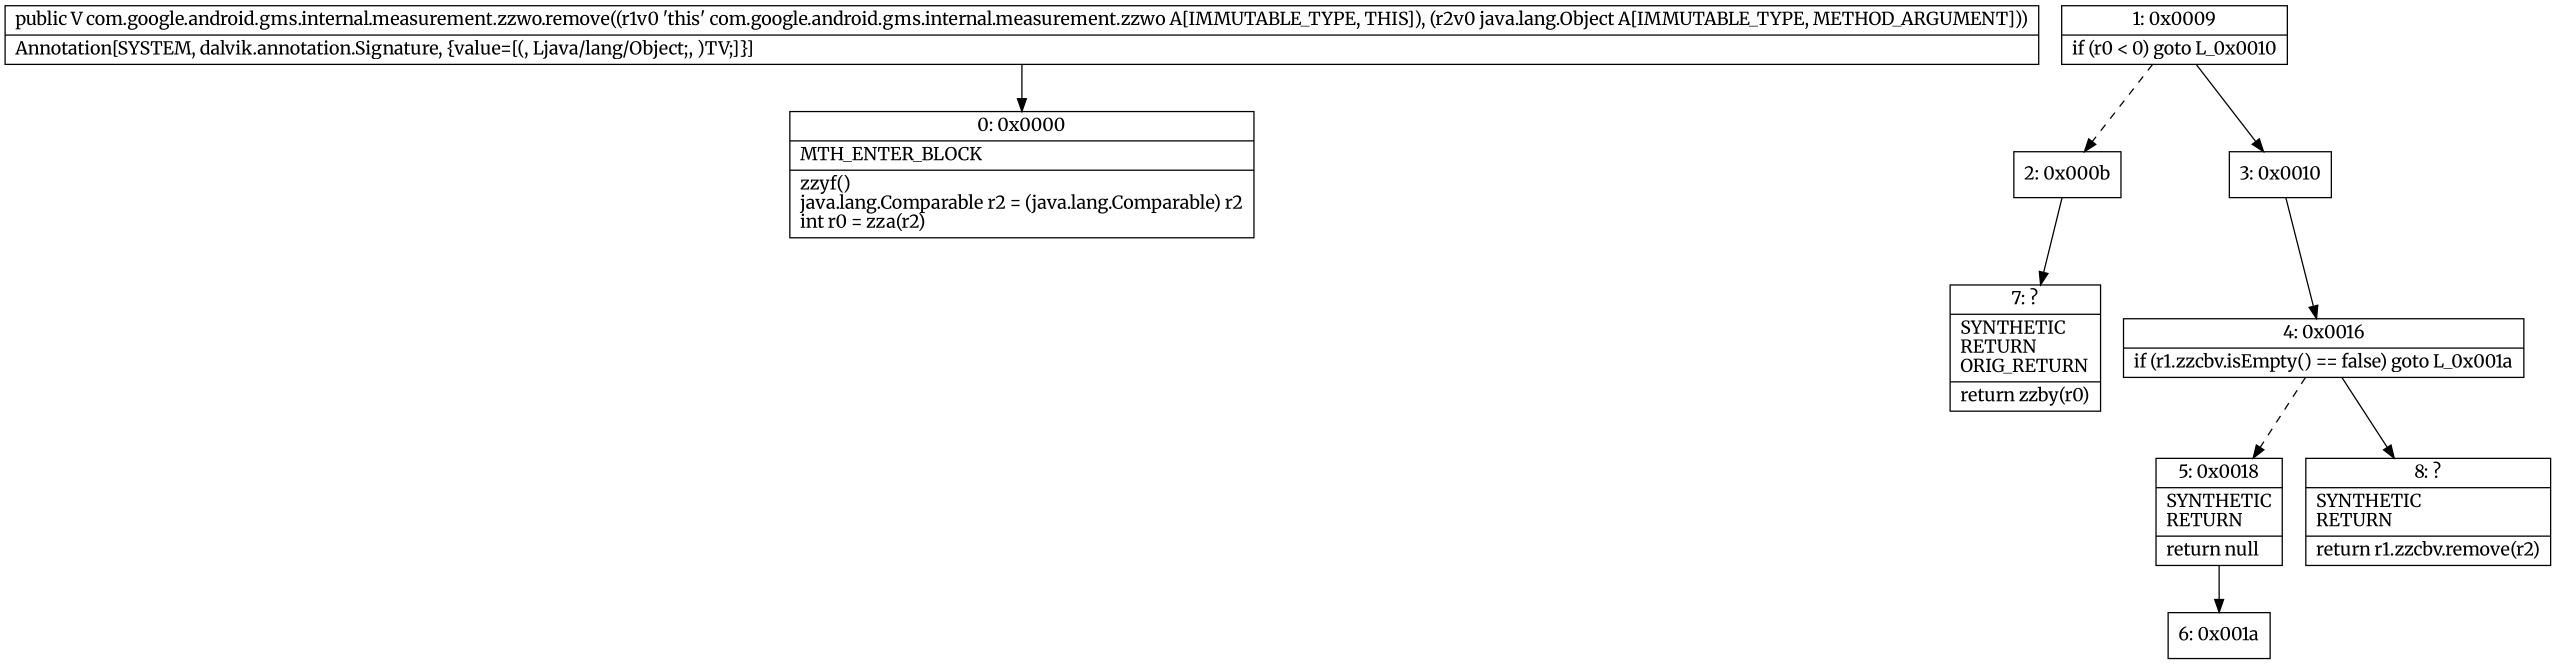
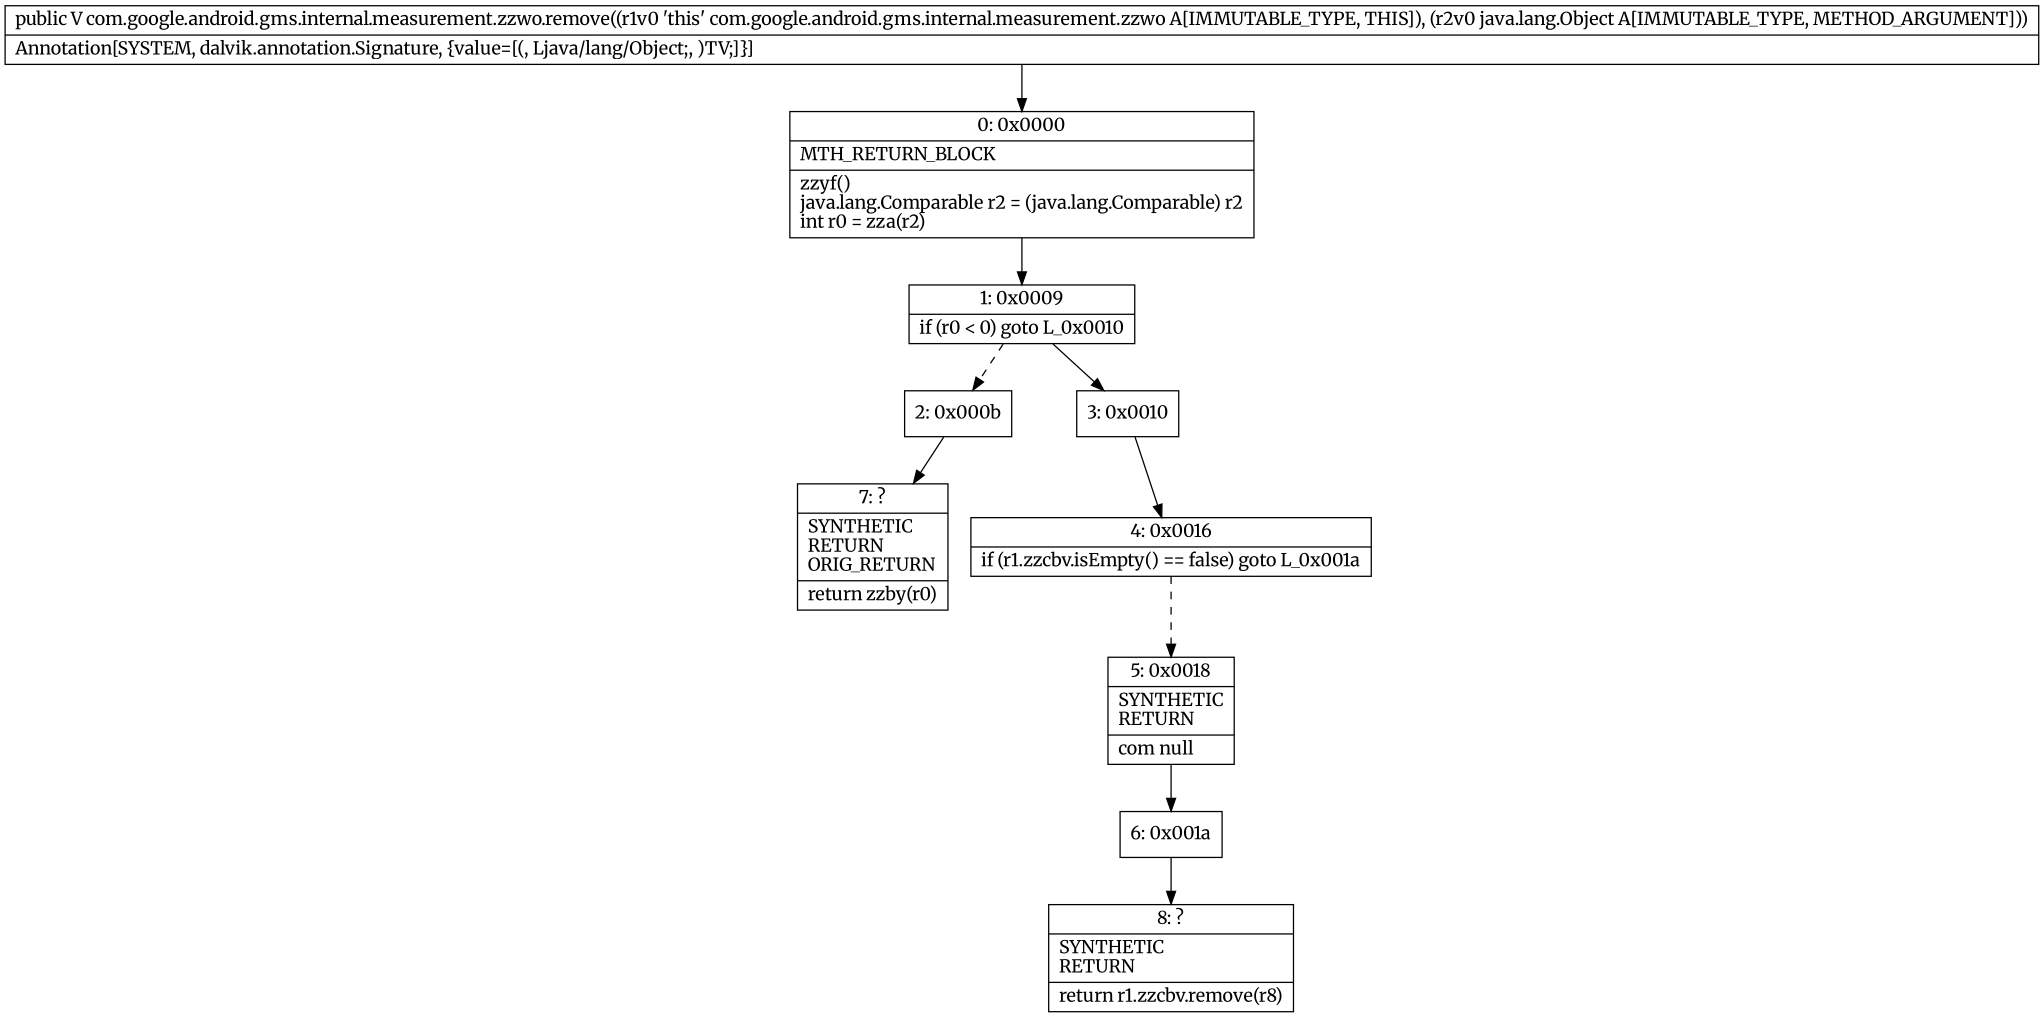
node "0: 0x0000": text "MTH_ENTER_BLOCK" -> "MTH_RETURN_BLOCK"
edge "0: 0x0000" -> "1: 0x0009": added
edge "4: 0x0016" -> "8: ?": now "6: 0x001a" -> "8: ?"
node "5: 0x0018": text "return null" -> "com null"
node "8: ?": text "return r1.zzcbv.remove(r2)" -> "return r1.zzcbv.remove(r8)"
